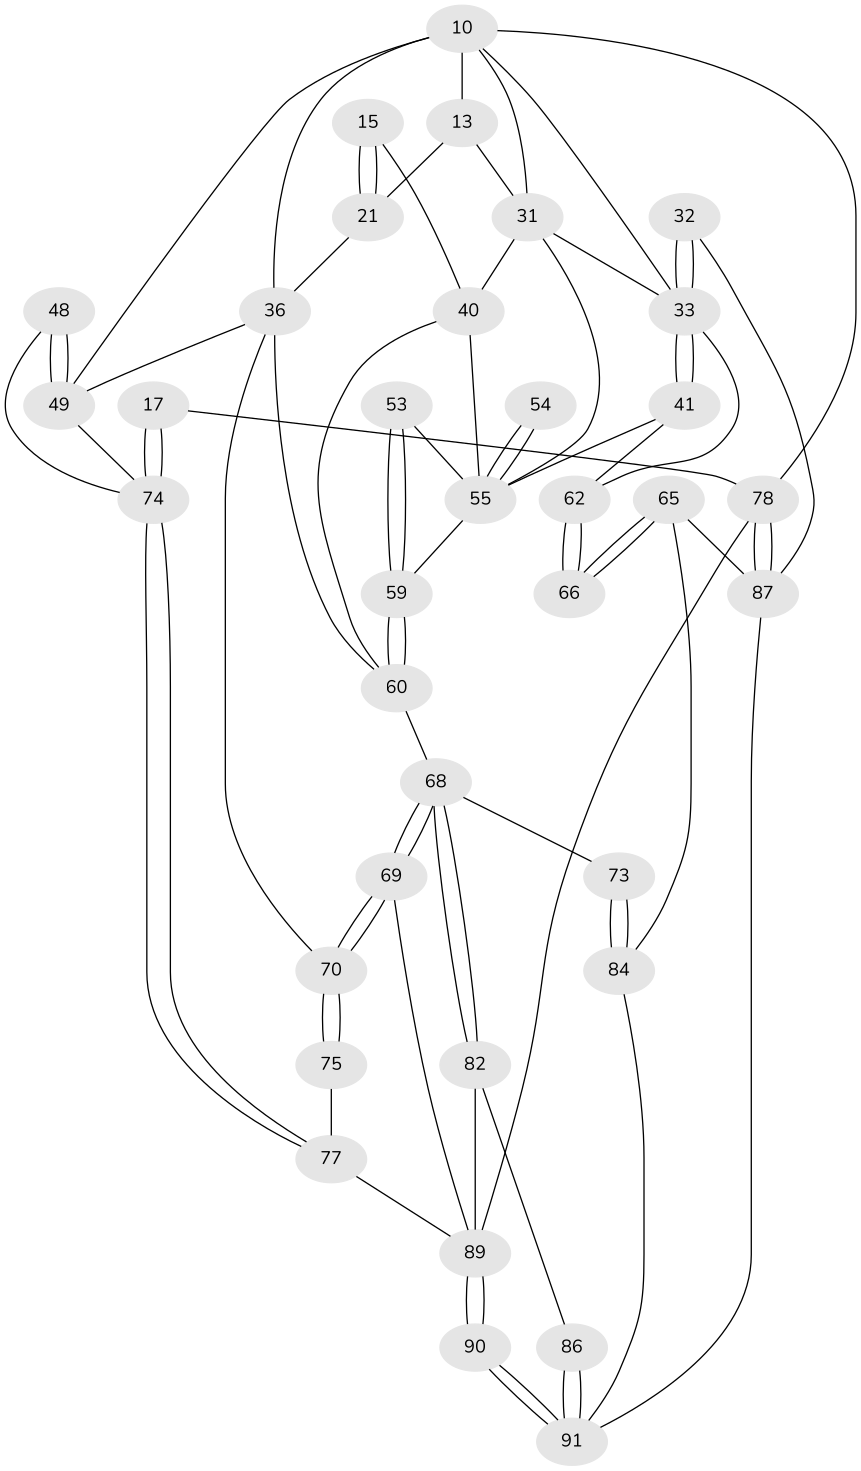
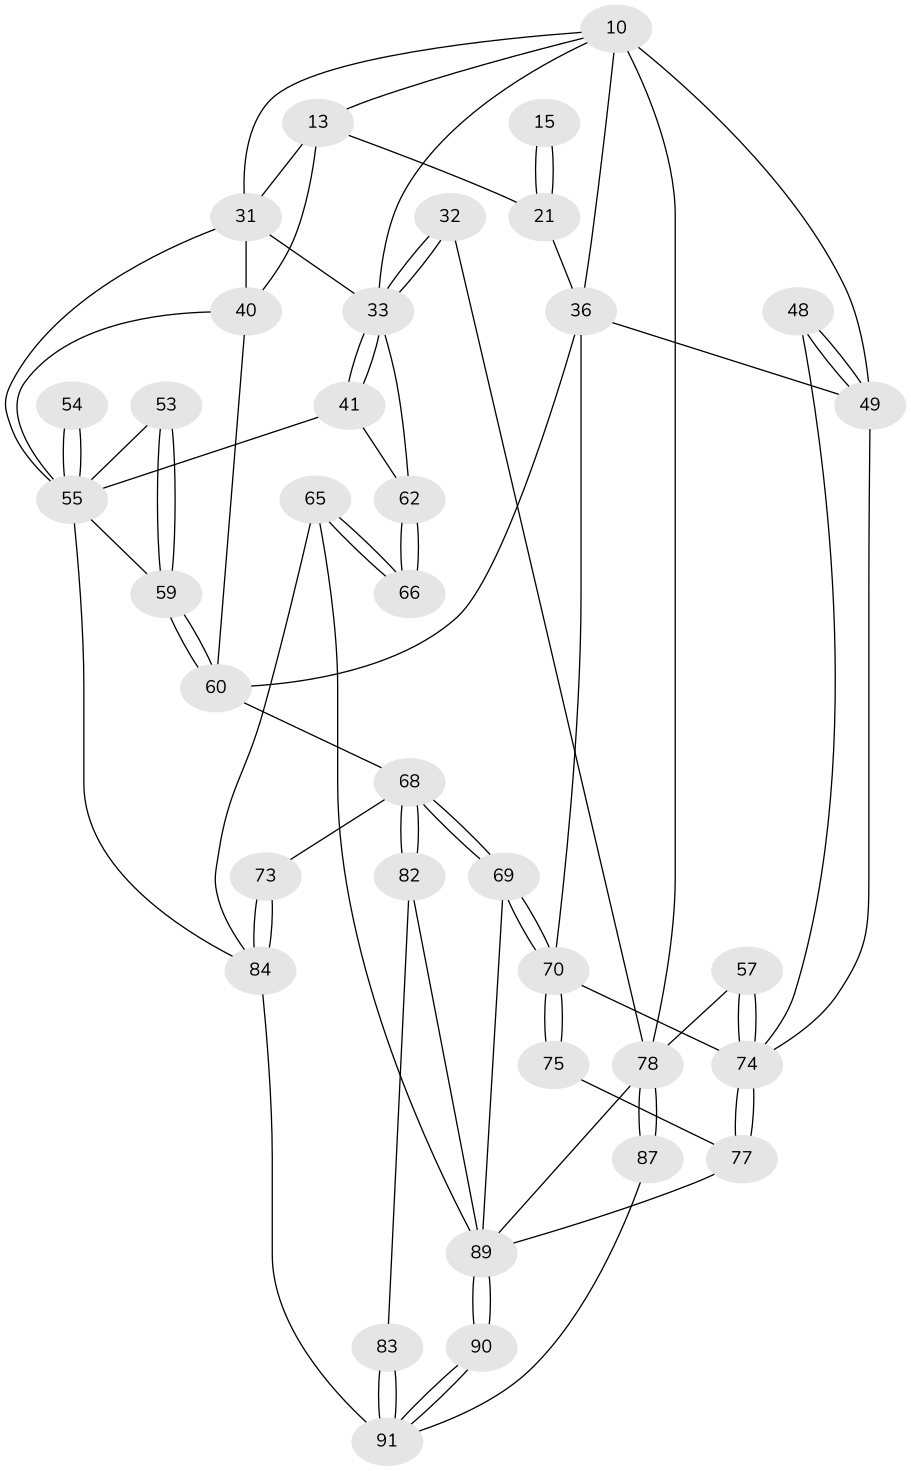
edge "15" -- "40": now "13" -- "40"
edge "32" -- "87": now "32" -- "78"
node "17": label "17" -> "57"
edge "65" -- "87": now "65" -- "89"
edge "55" -- "84": added
edge "70" -- "74": added
node "86": label "86" -> "83"
